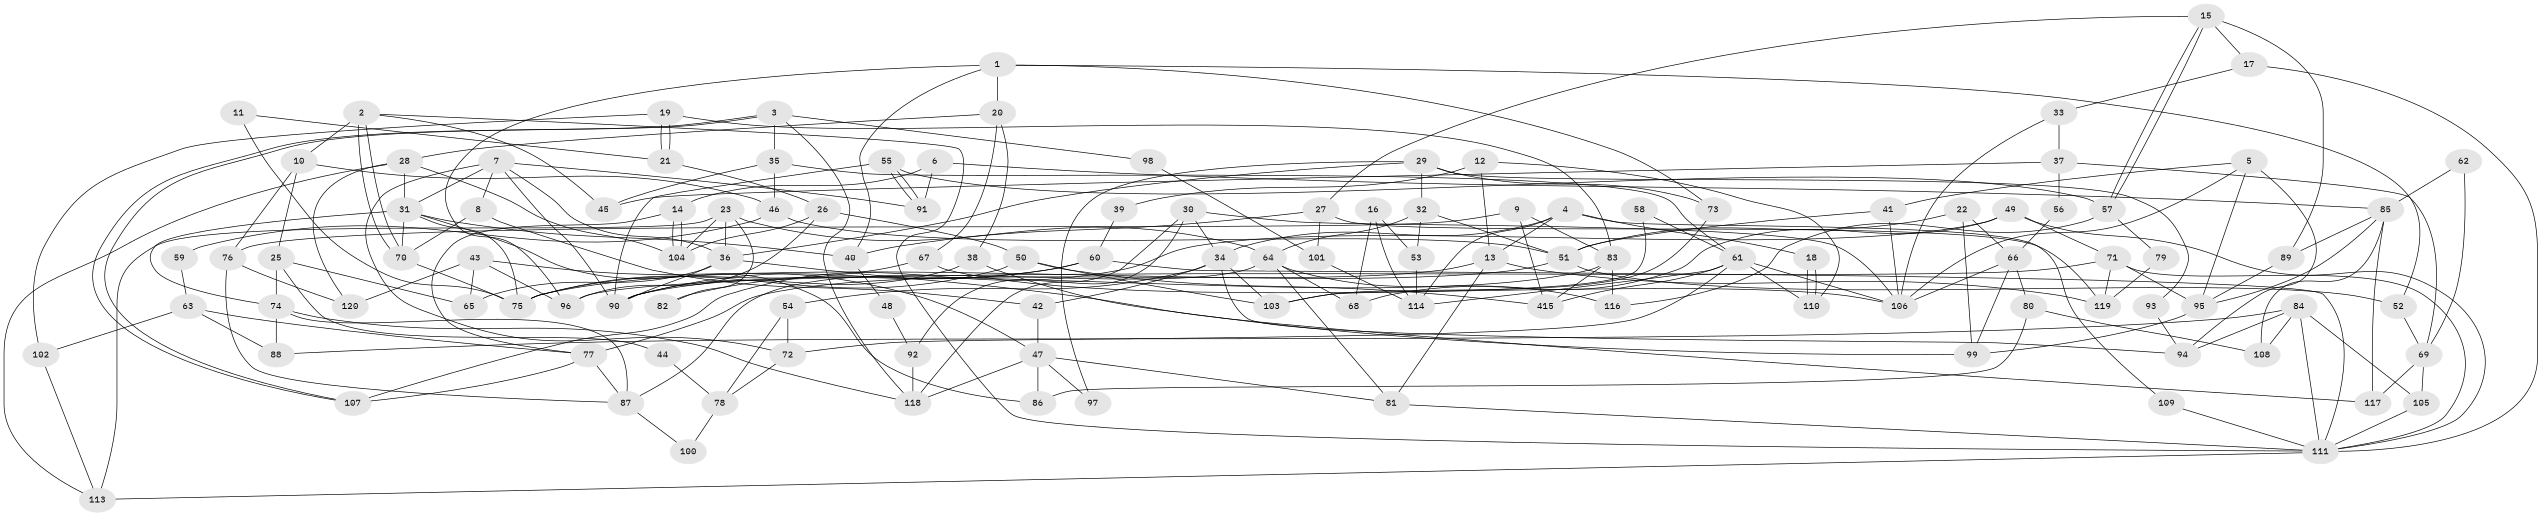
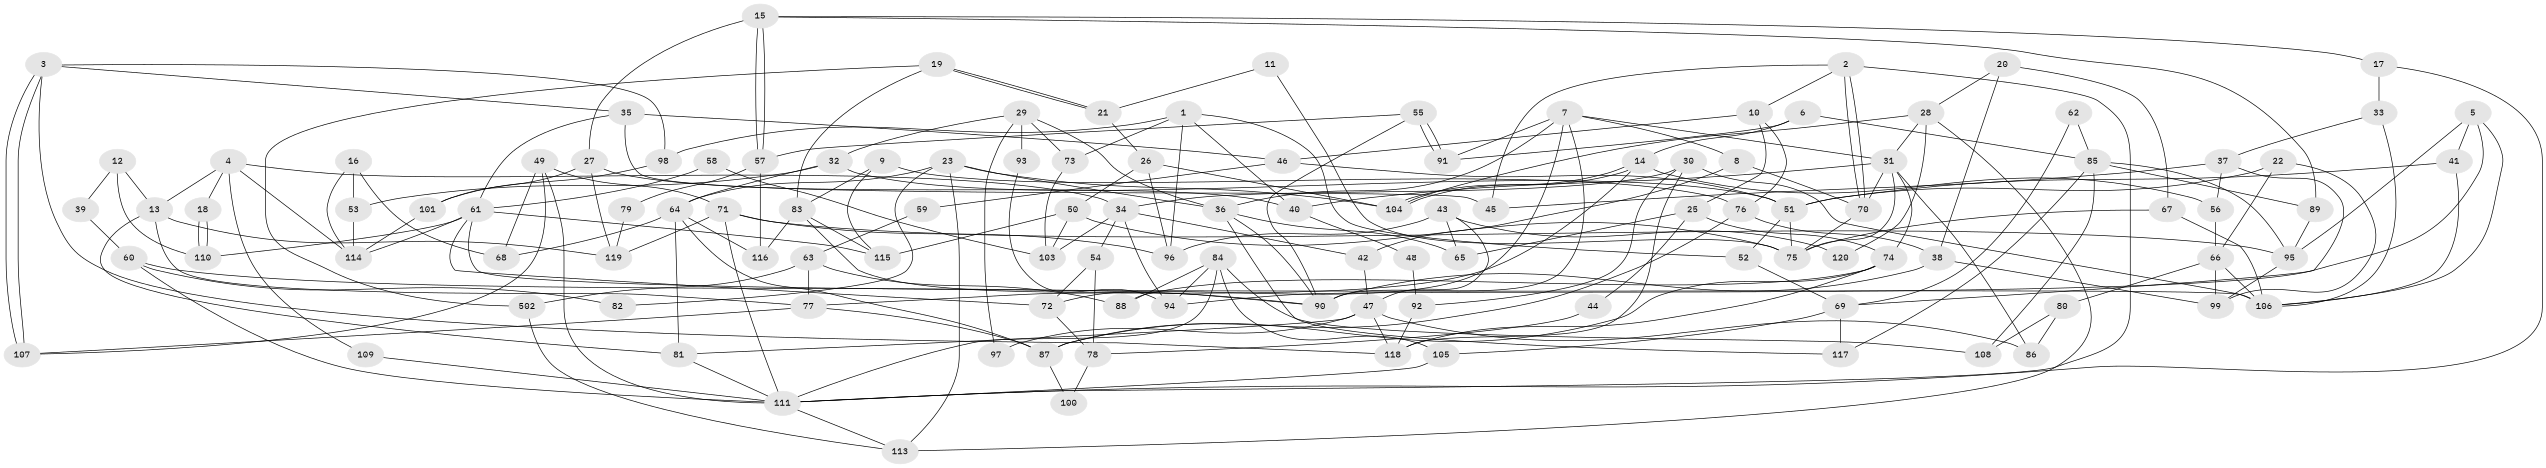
edge "1" -- "20": now "1" -- "98"
edge "14" -- "56": added
edge "76" -- "120": now "76" -- "38"
node "415": label "415" -> "115"
node "102": label "102" -> "502"
